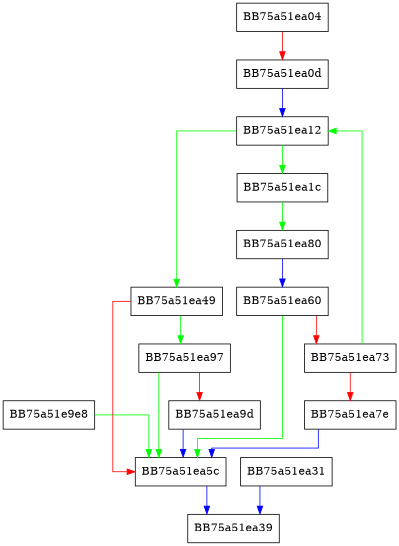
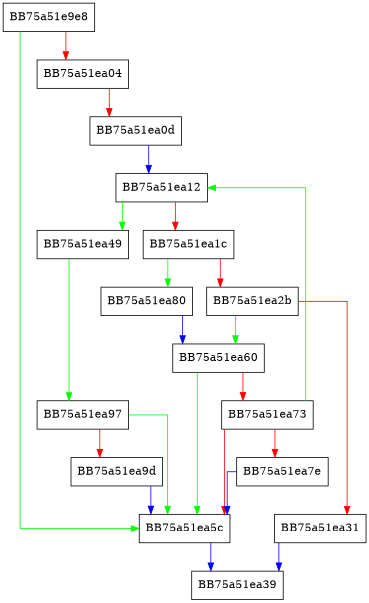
edge "BB75a51e9e8" -> "BB75a51ea04": added
edge "BB75a51ea12" -> "BB75a51ea1c": color green -> red
node "BB75a51ea2b": added
edge "BB75a51ea49" -> "BB75a51ea5c": now "BB75a51ea73" -> "BB75a51ea5c"
